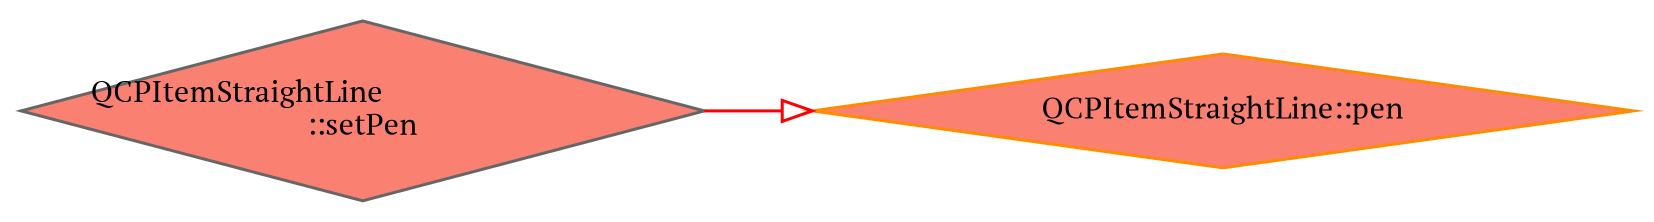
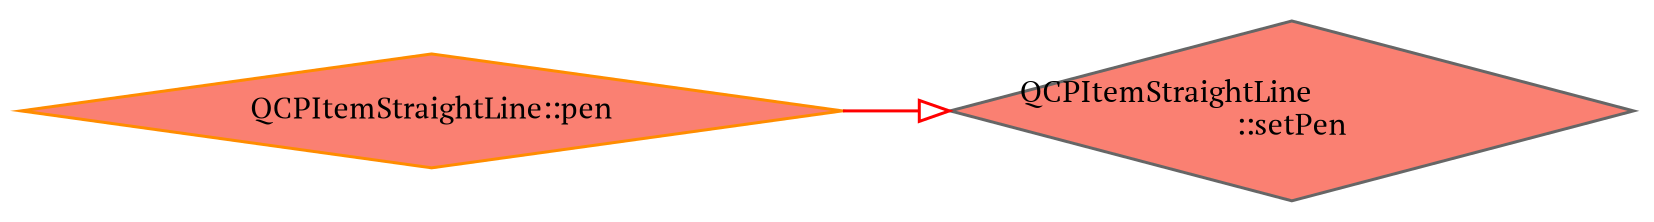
edge "QCPItemStraightLine ::setPen" -> "QCPItemStraightLine::pen": reversed
